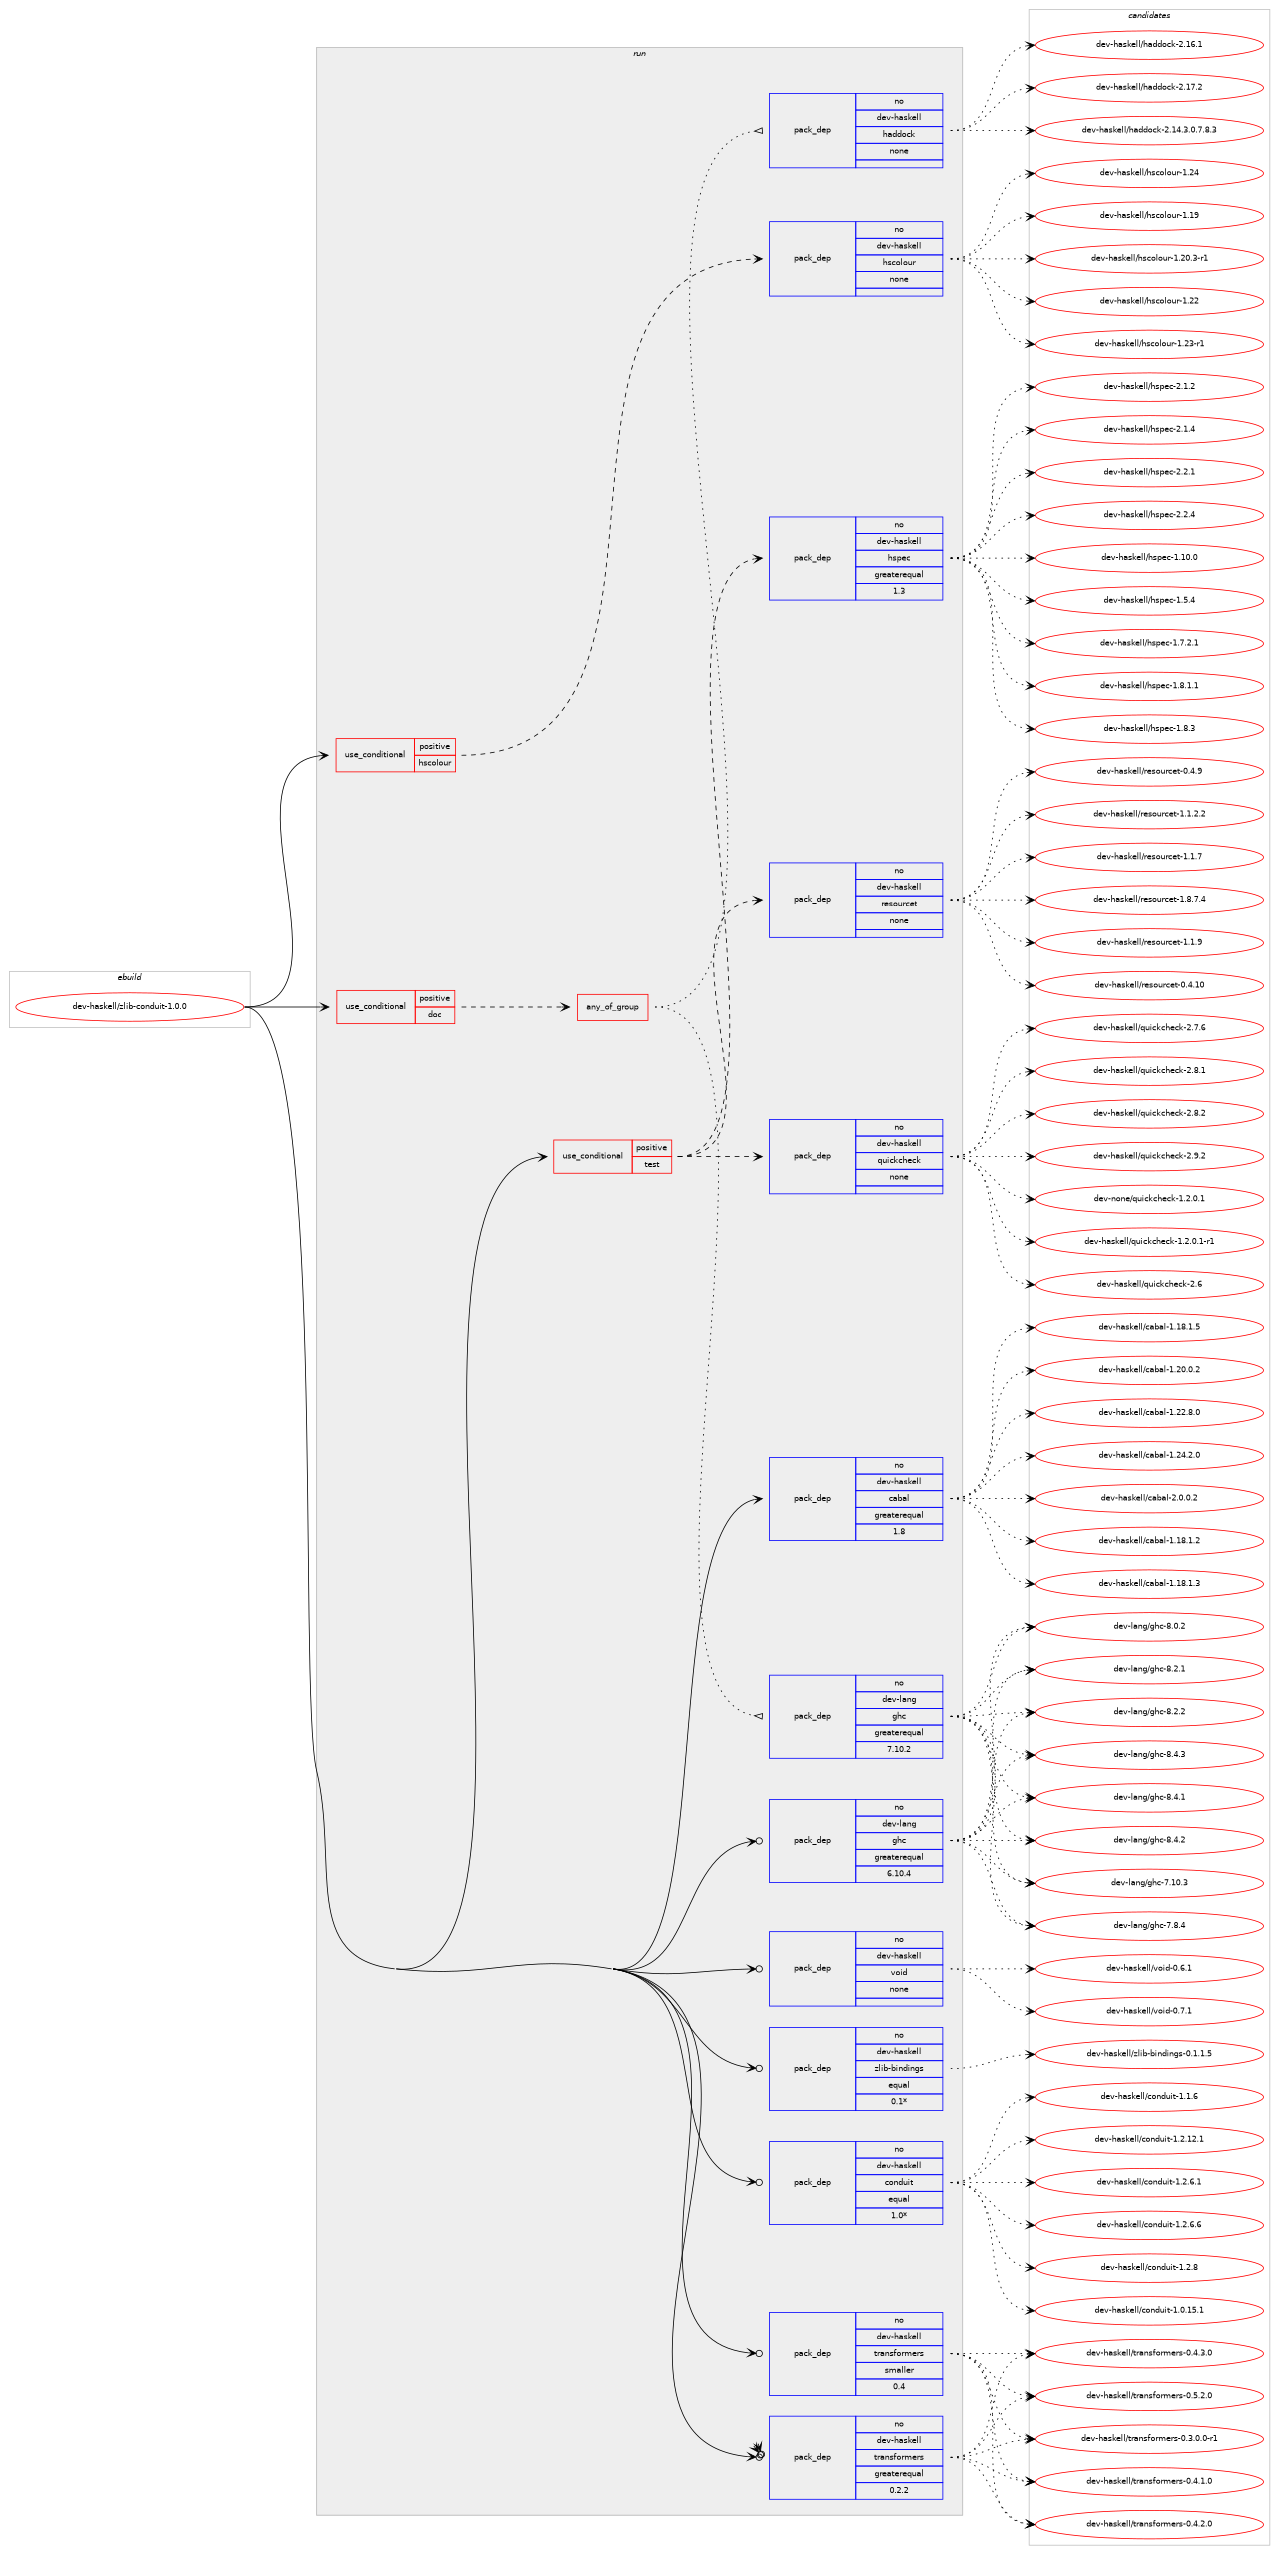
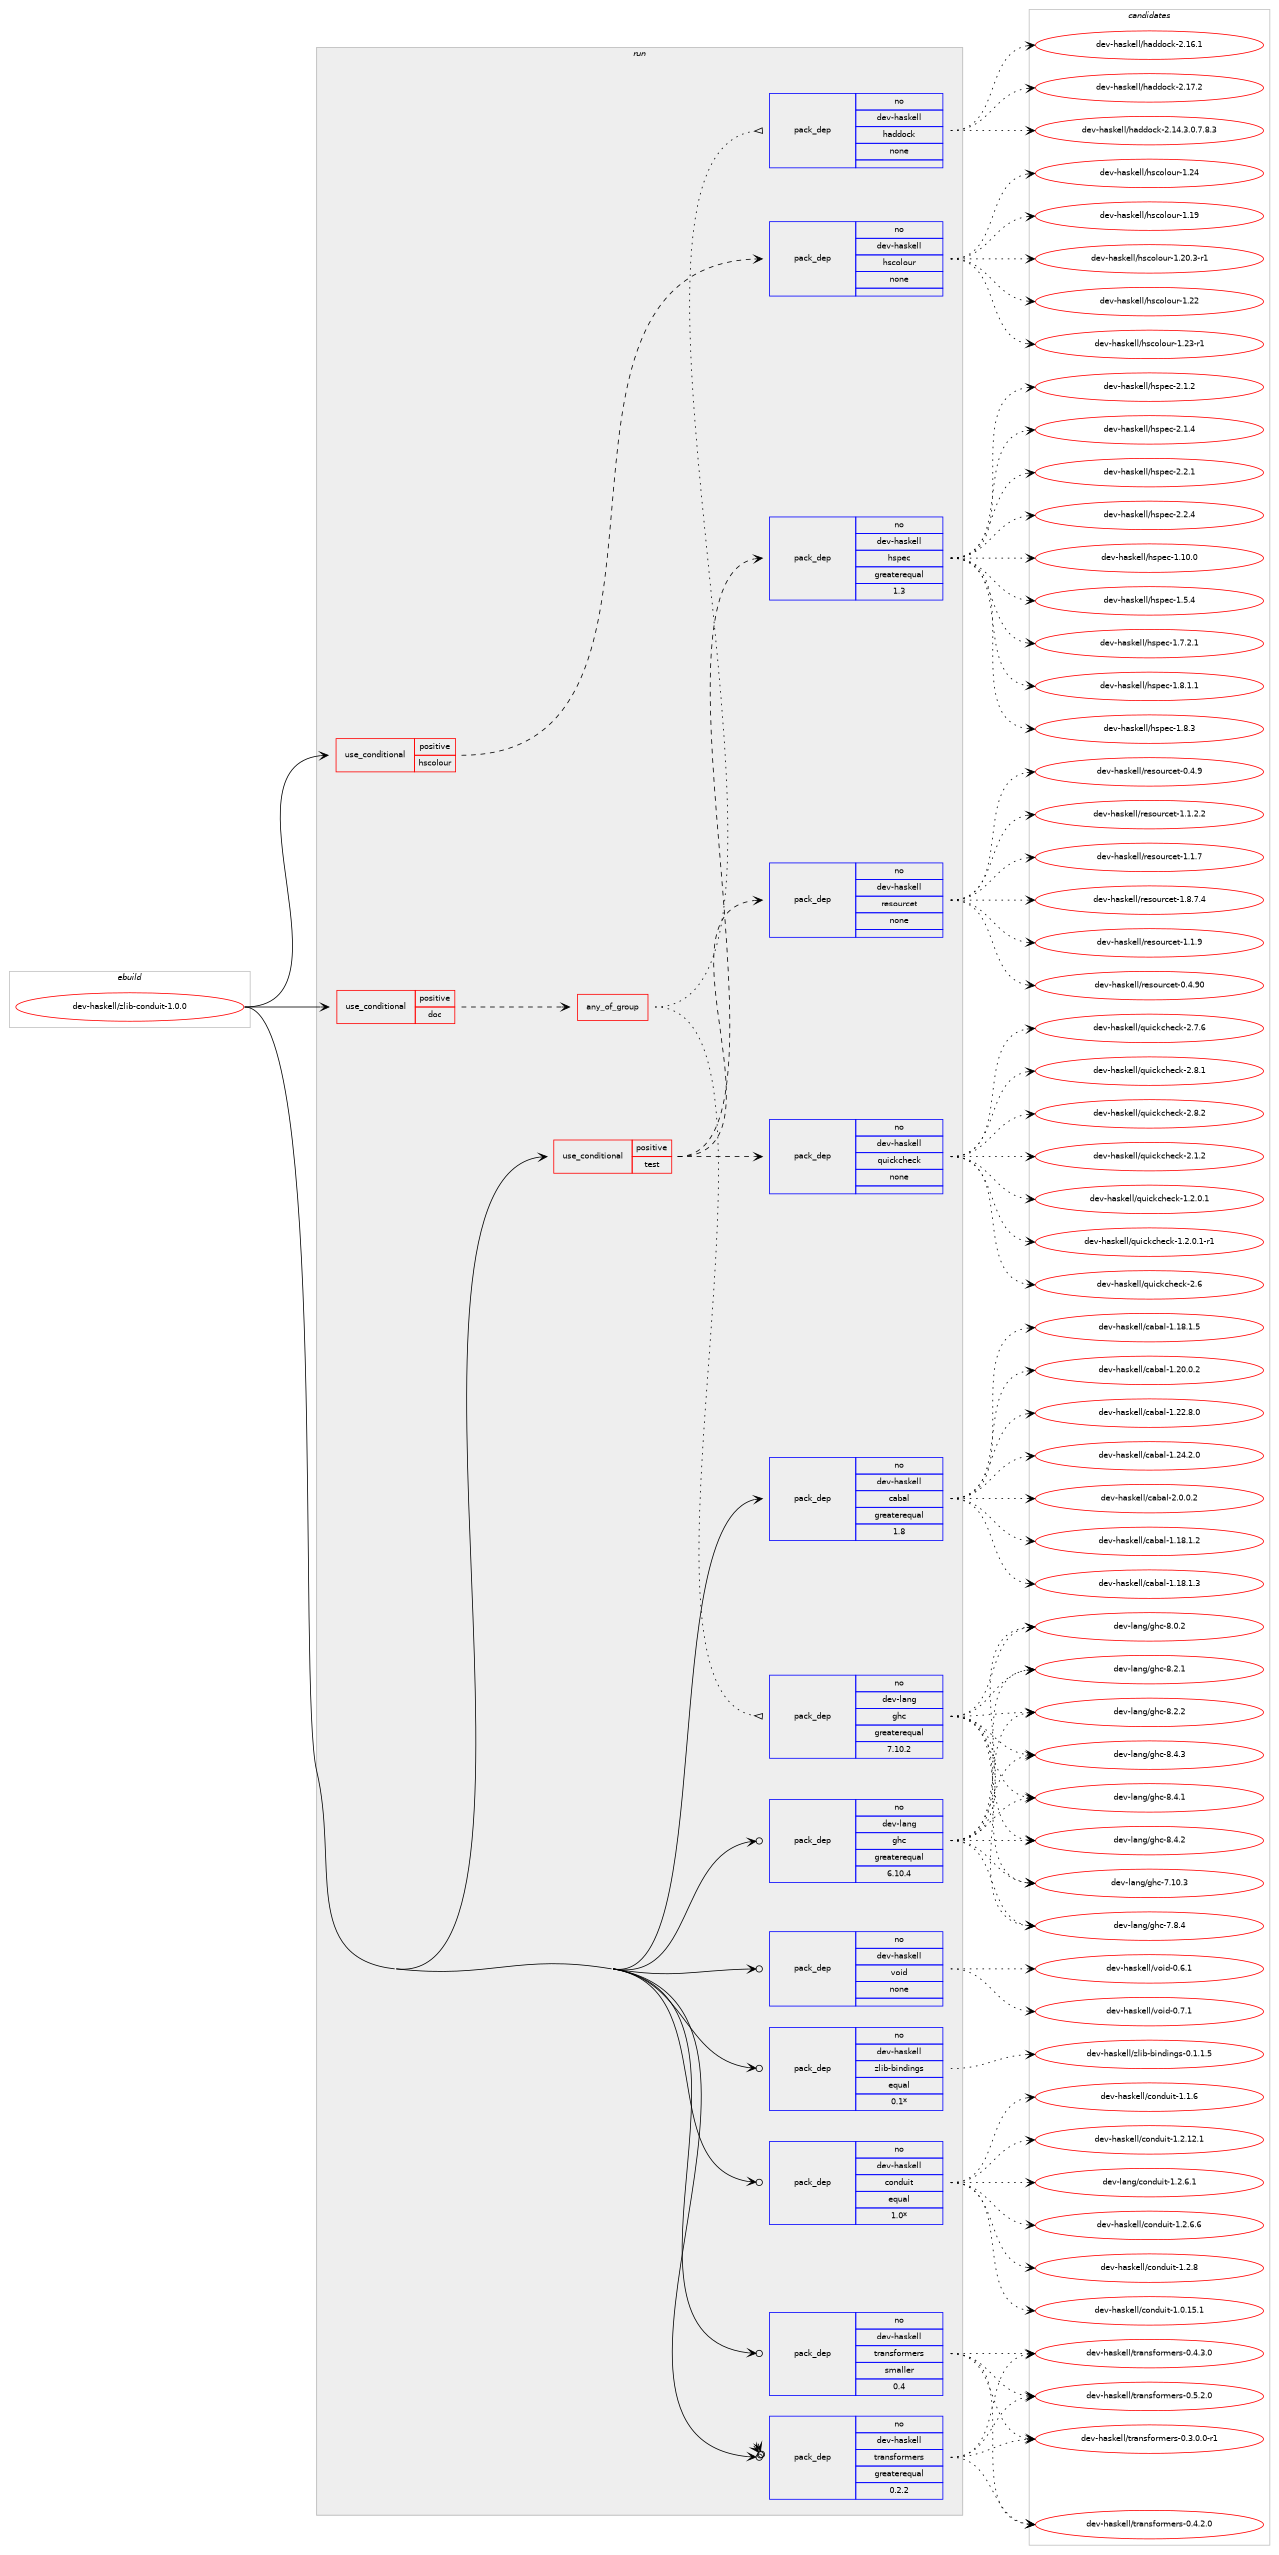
node "dev-haskell/resourcet-0.4.10": label "dev-haskell/resourcet-0.4.10" -> "dev-haskell/resourcet-0.4.90"
node "dev-haskell/quickcheck-2.9.2": label "dev-haskell/quickcheck-2.9.2" -> "dev-haskell/quickcheck-2.1.2"
node "dev-none/quickcheck-1.2.0.1": label "dev-none/quickcheck-1.2.0.1" -> "dev-haskell/quickcheck-1.2.0.1"
node "dev-haskell/conduit-1.2.6.1": label "dev-haskell/conduit-1.2.6.1" -> "dev-lang/conduit-1.2.6.1"
node "dev-haskell/transformers-0.4.1.0": removed
